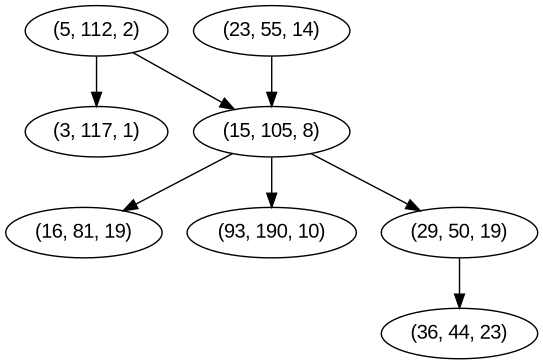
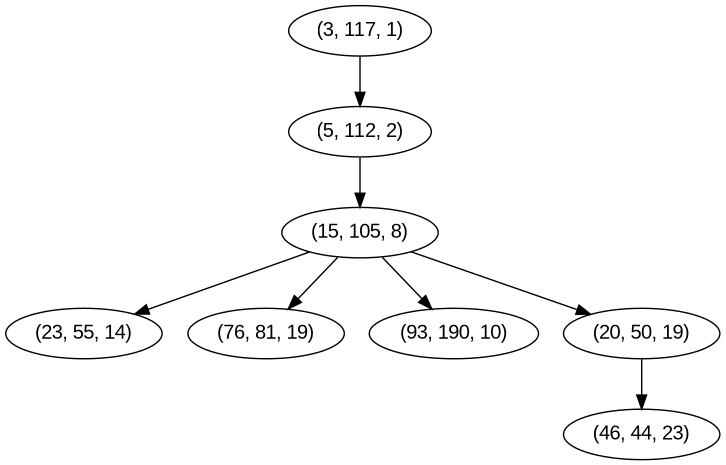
edge "(5, 112, 2)" -> "(3, 117, 1)": reversed
edge "(23, 55, 14)" -> "(15, 105, 8)": reversed
node "(16, 81, 19)": label "(16, 81, 19)" -> "(76, 81, 19)"
node "(29, 50, 19)": label "(29, 50, 19)" -> "(20, 50, 19)"
node "(36, 44, 23)": label "(36, 44, 23)" -> "(46, 44, 23)"
